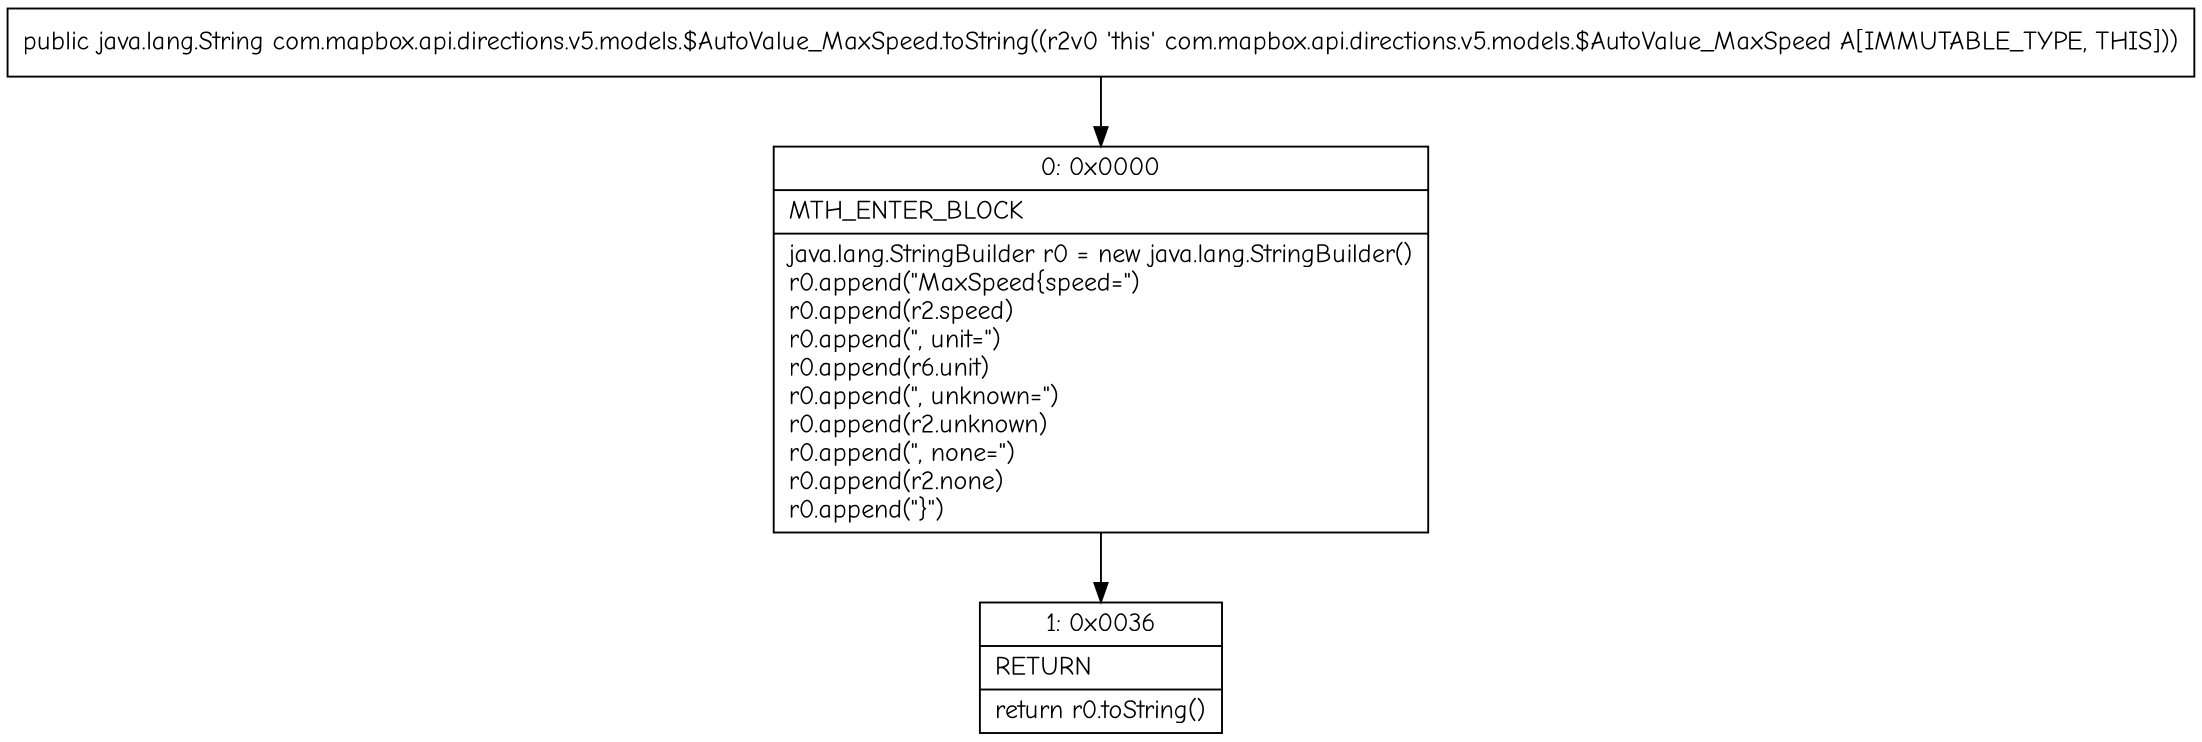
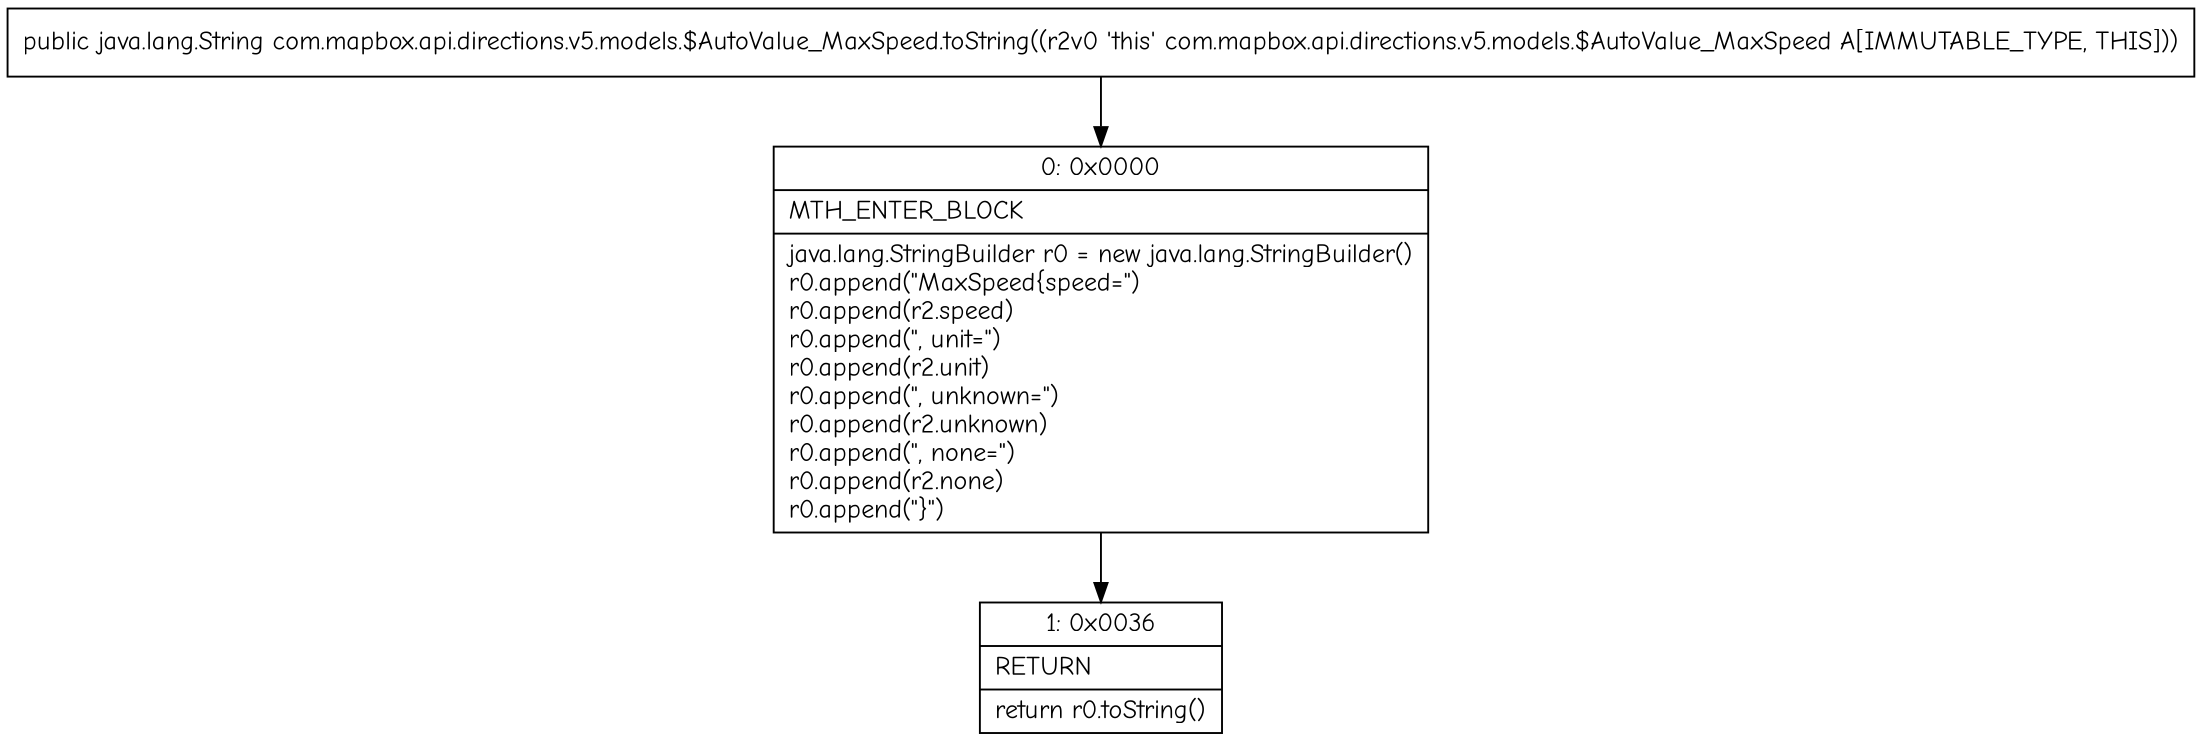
node "0: 0x0000": text "r0.append(r6.unit)" -> "r0.append(r2.unit)"
